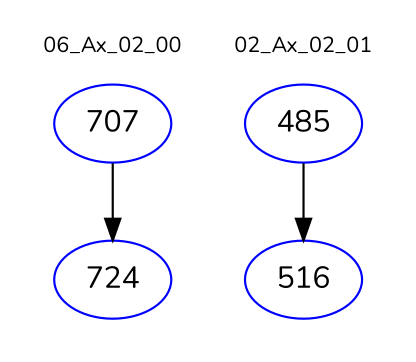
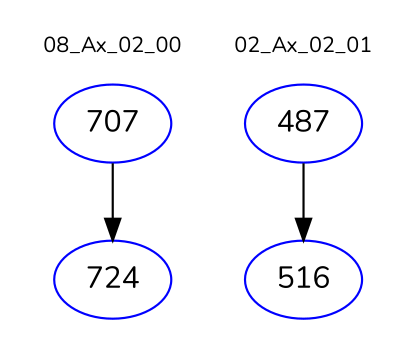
cluster "06_Ax_02_00": label "06_Ax_02_00" -> "08_Ax_02_00"
node "485": label "485" -> "487"
